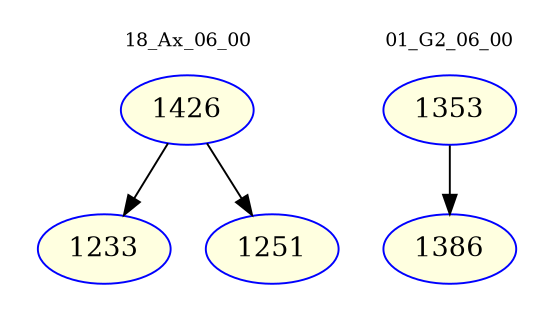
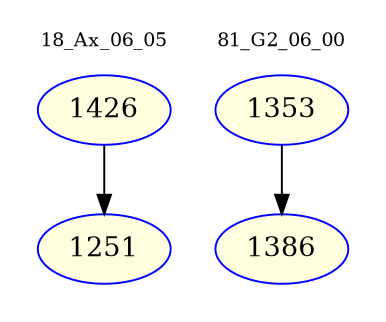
cluster "18_Ax_06_00": label "18_Ax_06_00" -> "18_Ax_06_05"
cluster "01_G2_06_00": label "01_G2_06_00" -> "81_G2_06_00"
node "1233": removed
